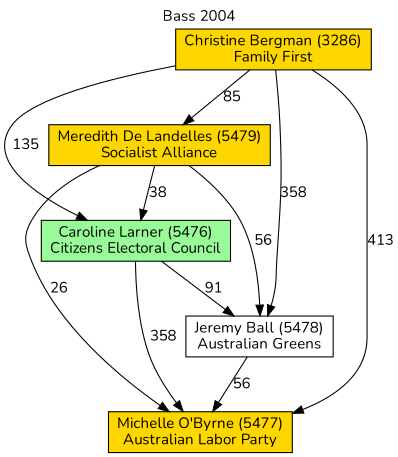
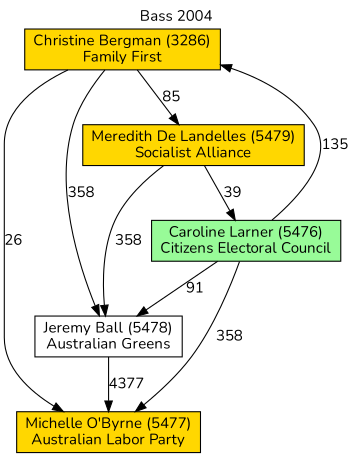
edge "Christine Bergman (3286) Family First" -> "Caroline Larner (5476) Citizens Electoral Council": reversed
edge "Meredith De Landelles (5479) Socialist Alliance" -> "Caroline Larner (5476) Citizens Electoral Council": label "38" -> "39"
edge "Meredith De Landelles (5479) Socialist Alliance" -> "Jeremy Ball (5478) Australian Greens": label "56" -> "358"
edge "Christine Bergman (3286) Family First" -> "Michelle O'Byrne (5477) Australian Labor Party": label "413" -> "26"
edge "Meredith De Landelles (5479) Socialist Alliance" -> "Michelle O'Byrne (5477) Australian Labor Party": removed, label "26"
edge "Jeremy Ball (5478) Australian Greens" -> "Michelle O'Byrne (5477) Australian Labor Party": label "56" -> "4377"
